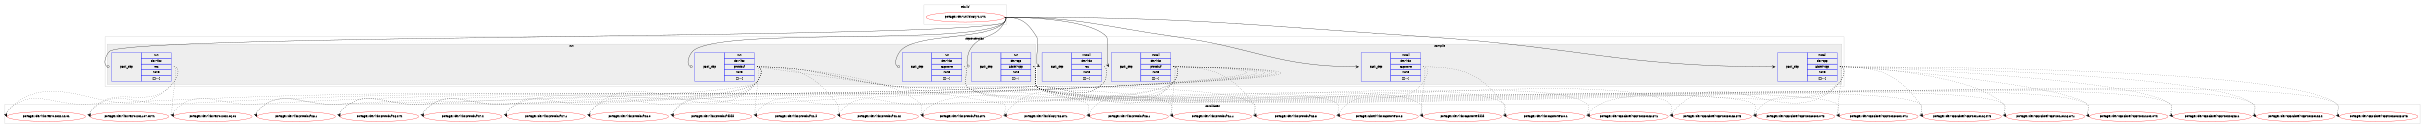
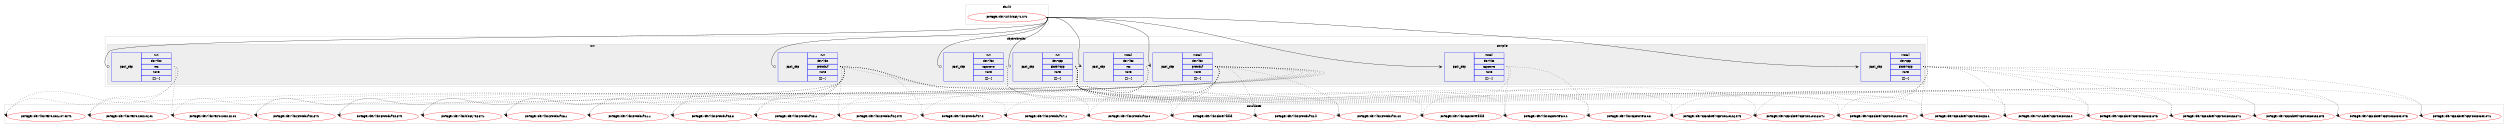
node "portage://dev-libs/protobuf-22.5-r2": added
node "portage://dev-libs/protobuf-9999": label "portage://dev-libs/protobuf-9999" -> "portage://dev-libs/abseil-9999"
node "portage://abseil-libs/capstone-5.0.3": label "portage://abseil-libs/capstone-5.0.3" -> "portage://dev-libs/capstone-5.0.3"
node "portage://dev-cpp/abseil-cpp-20230125.2": label "portage://dev-cpp/abseil-cpp-20230125.2" -> "portage://dev-run/abseil-cpp-20230125.2"
